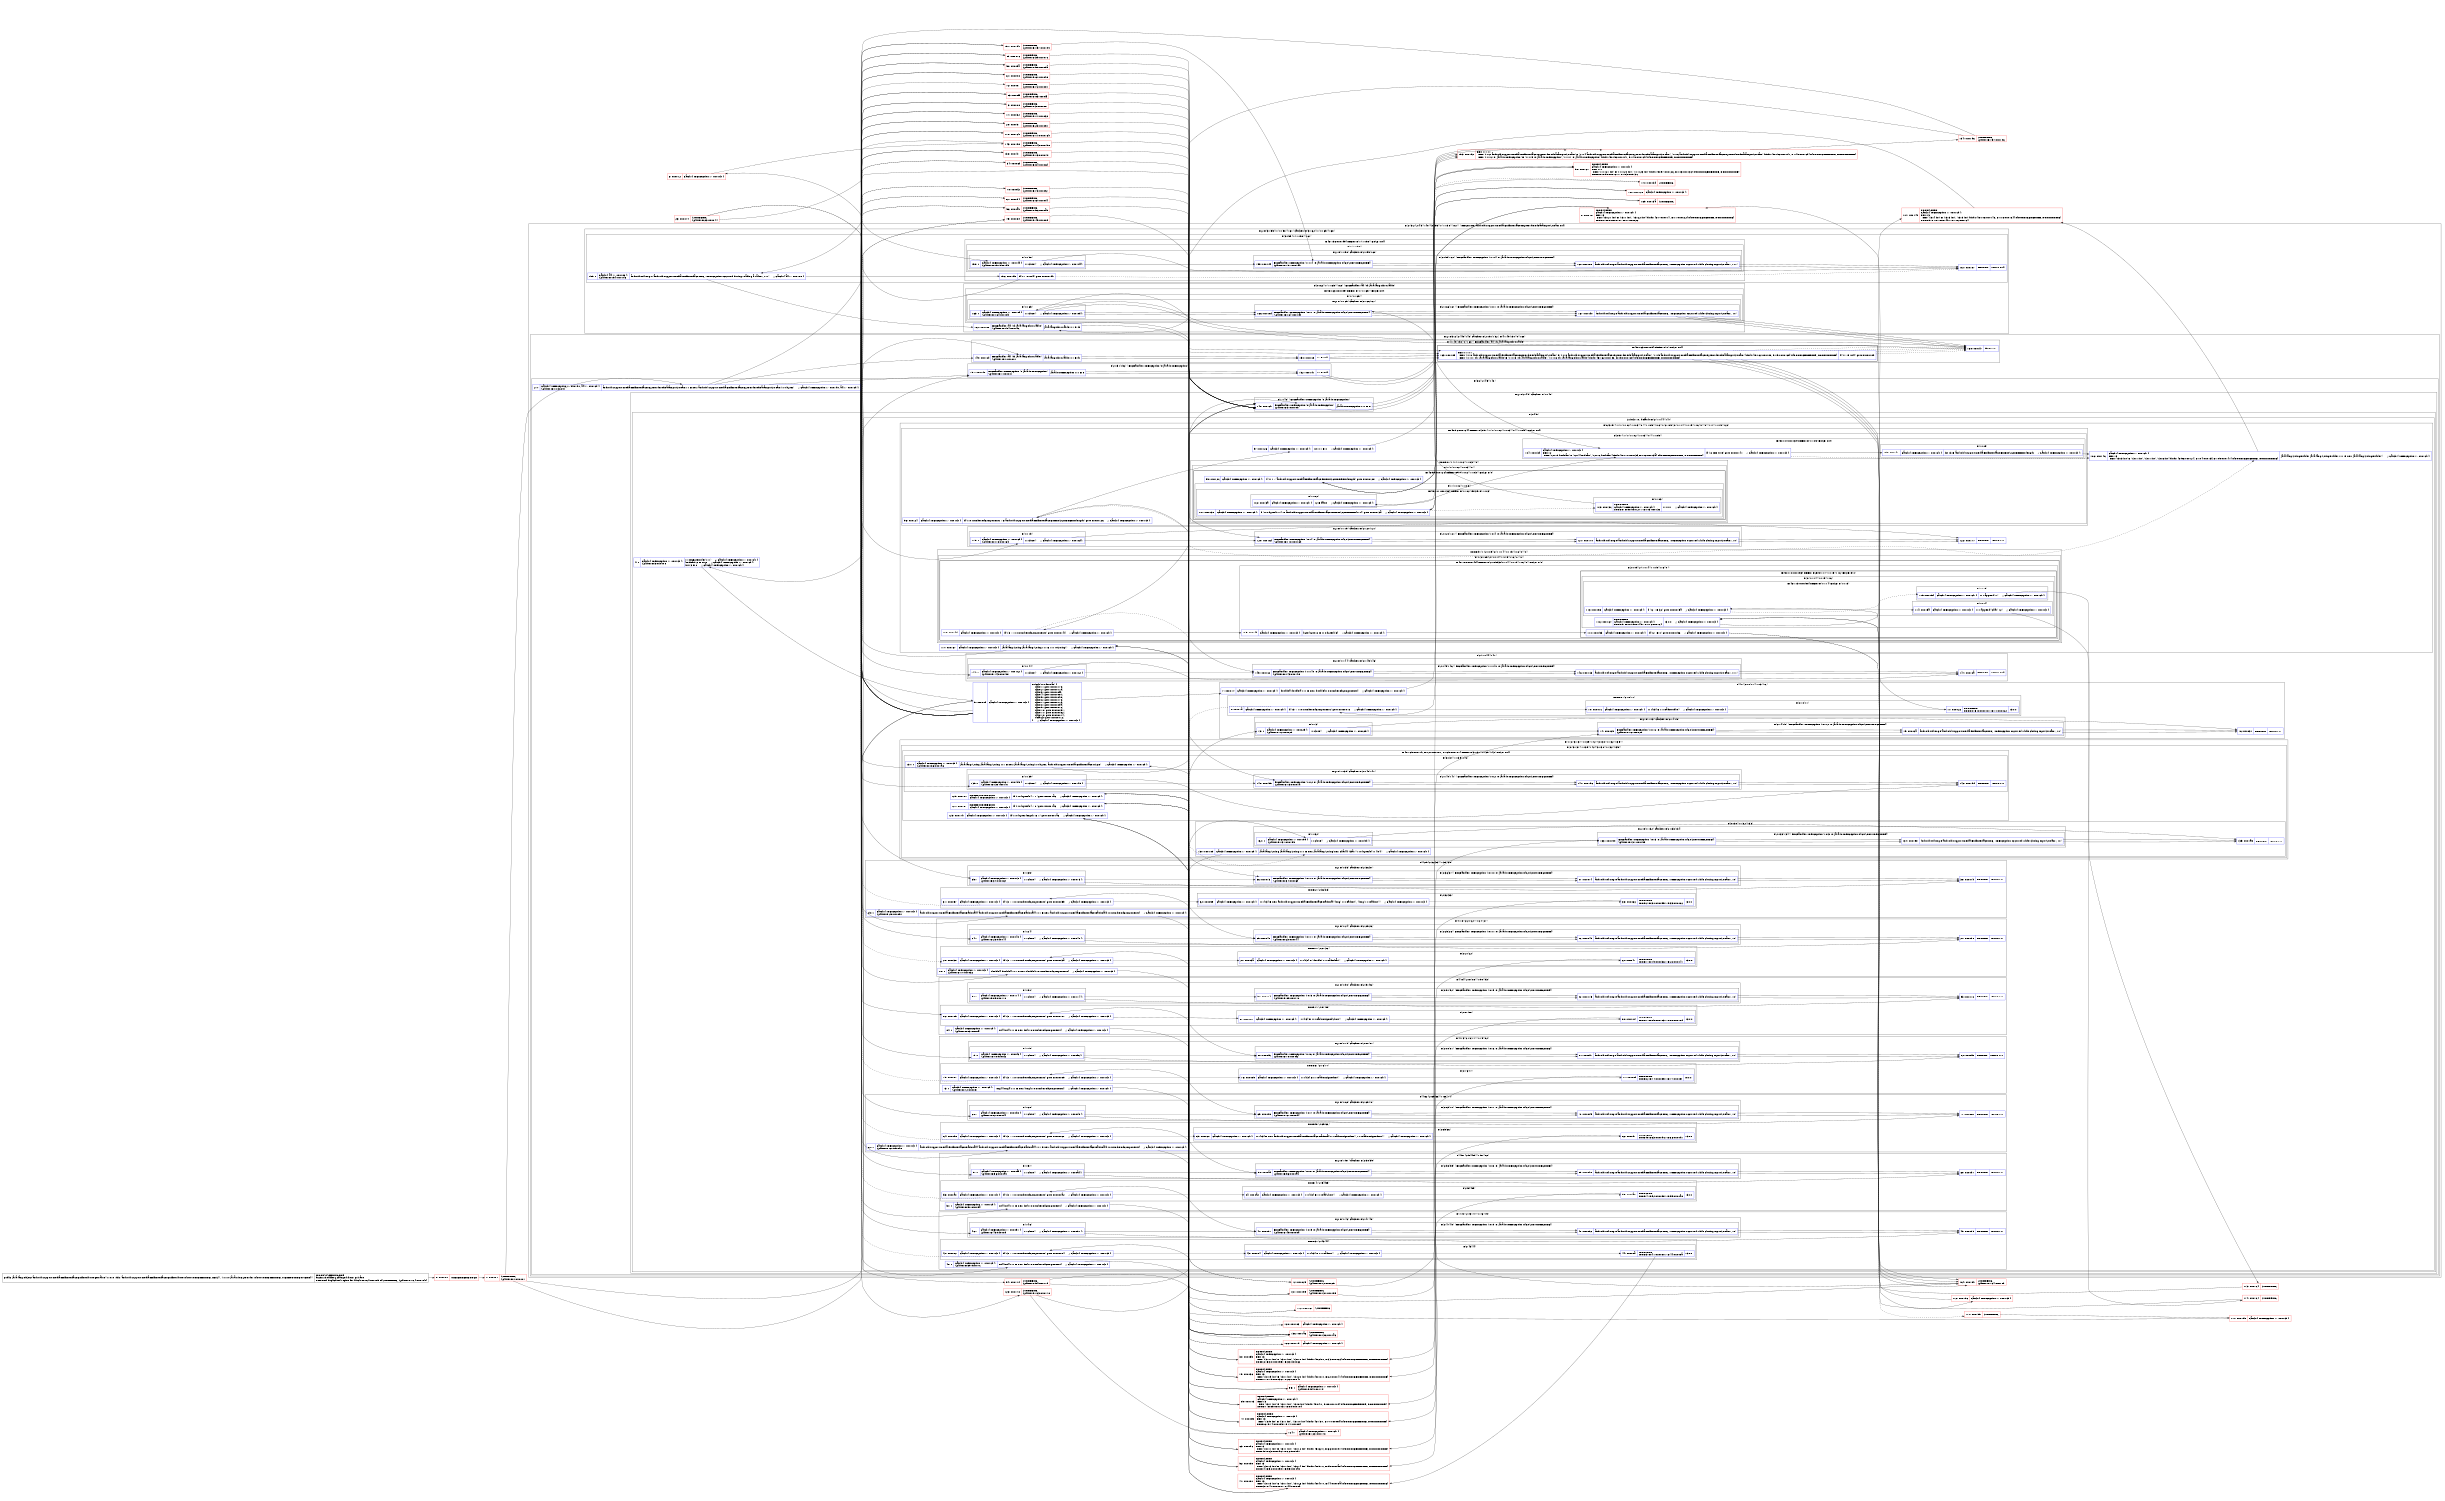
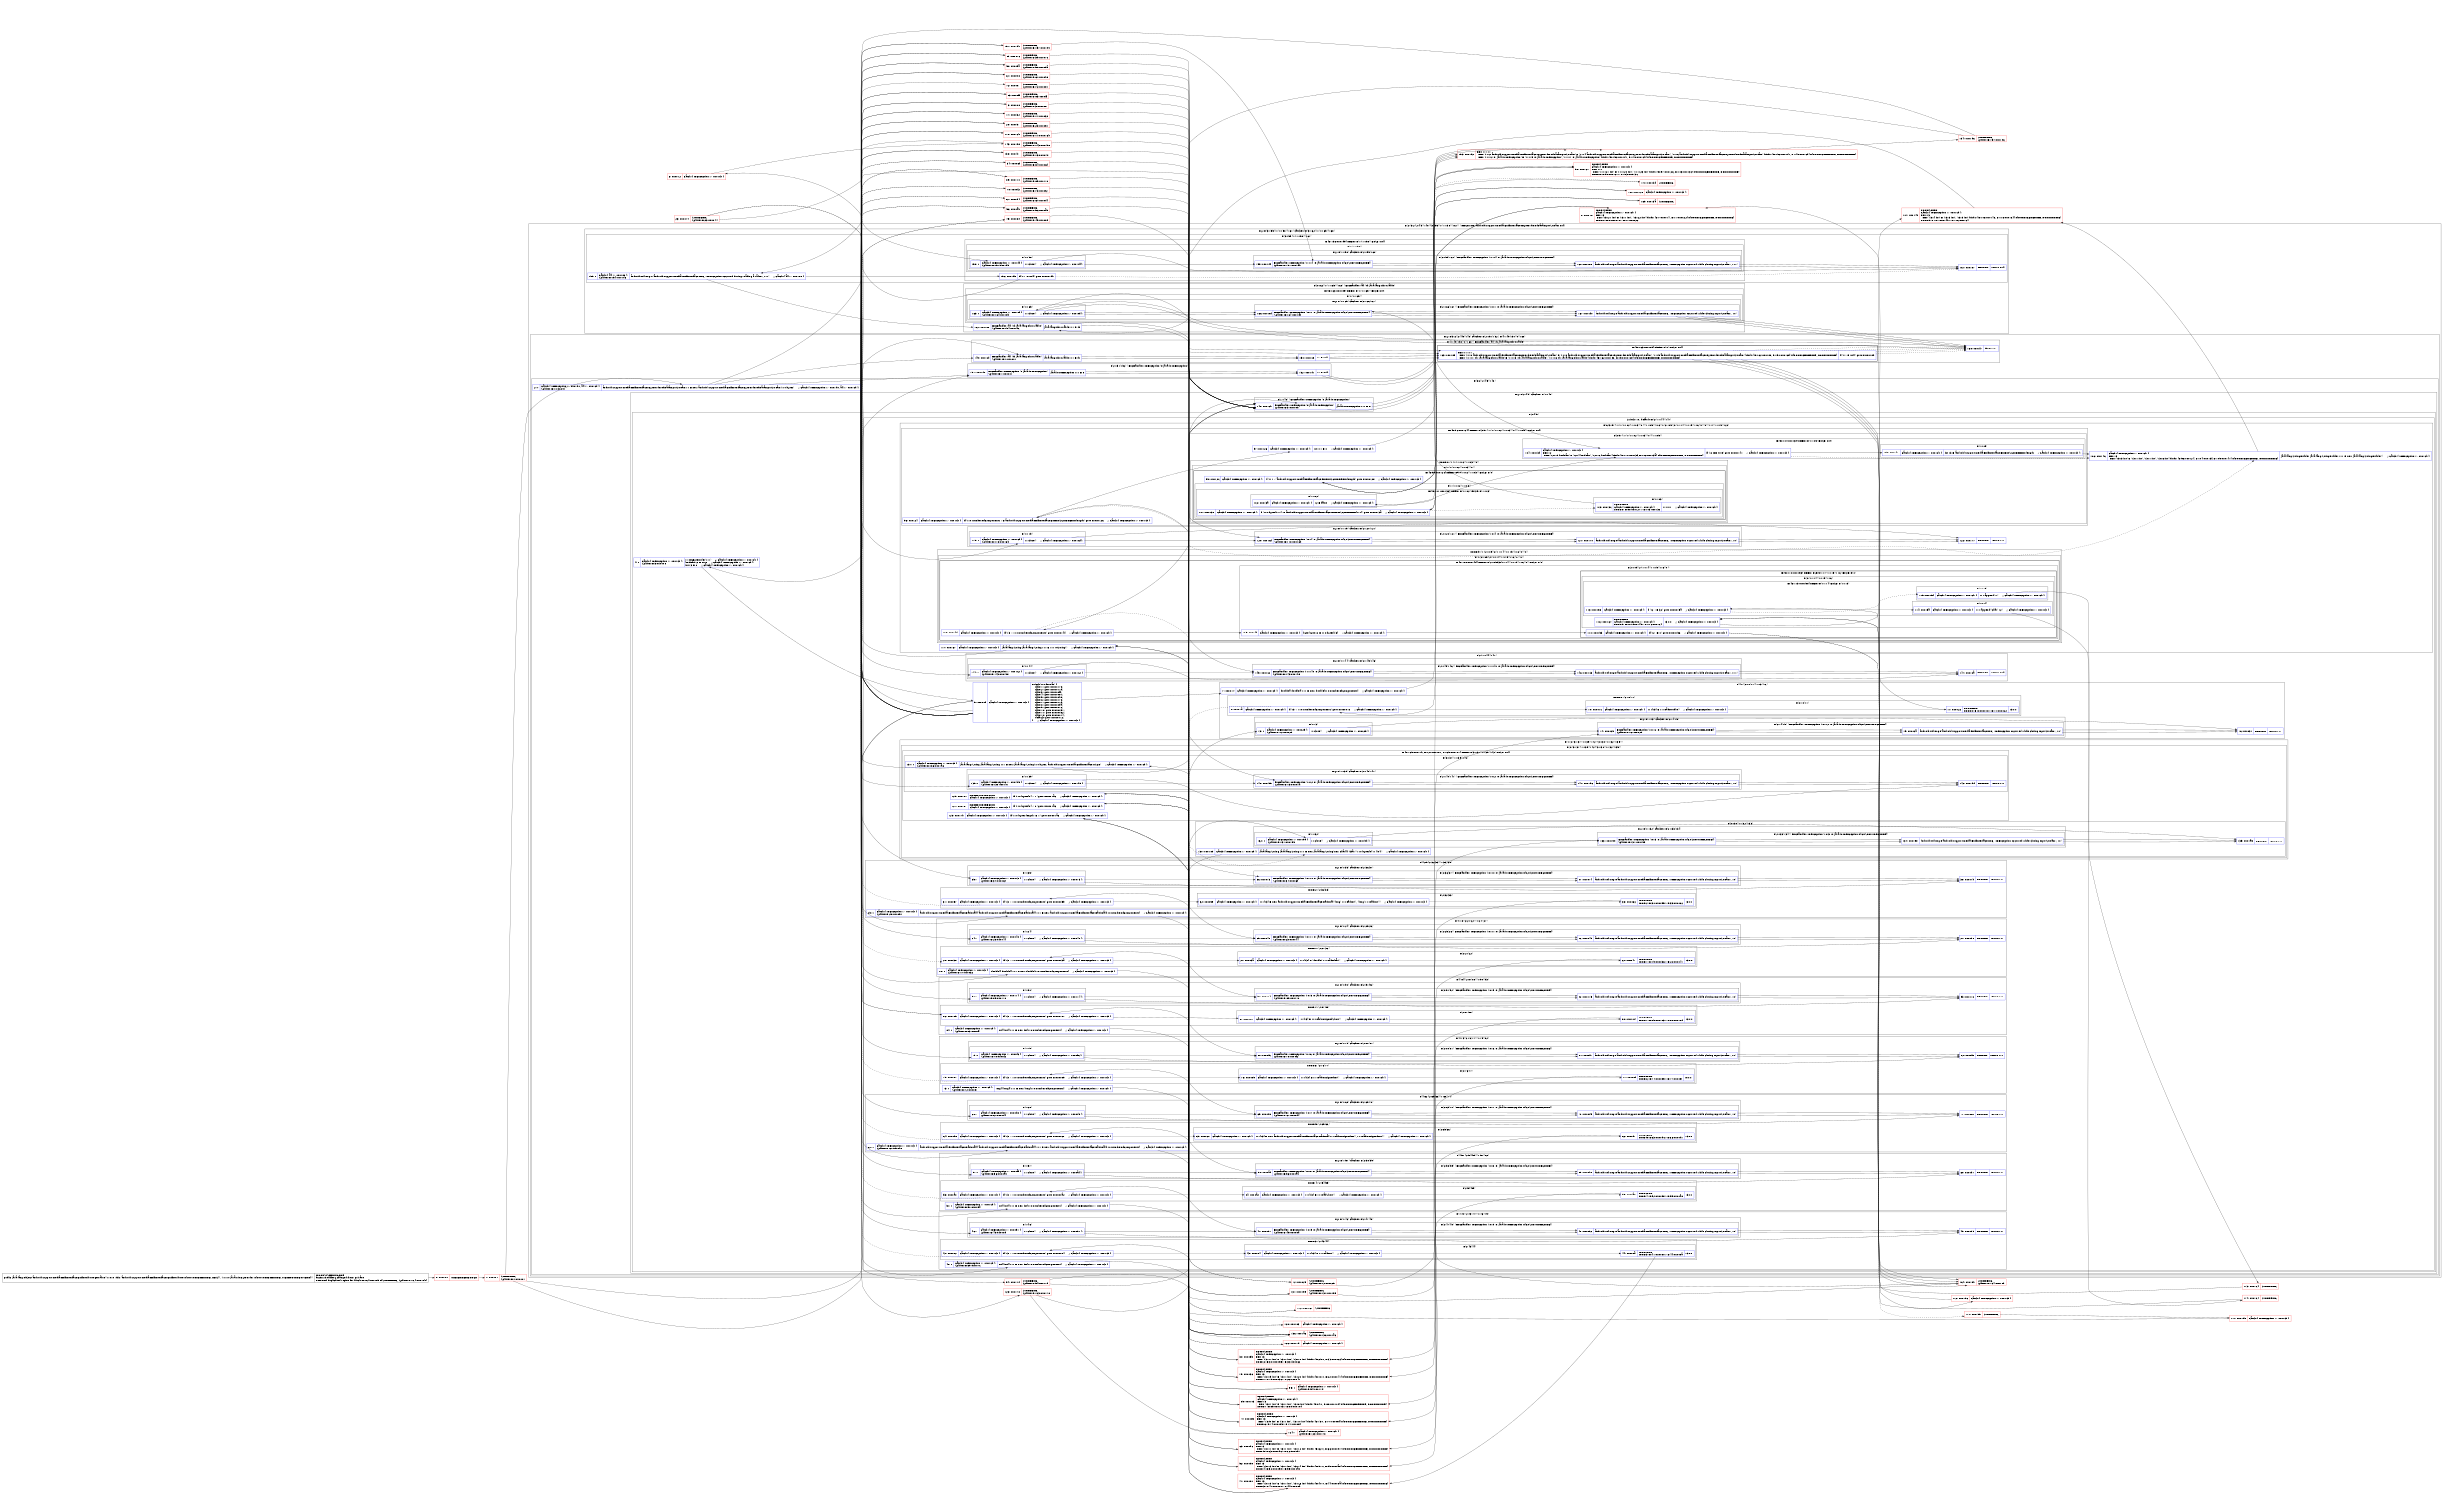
node "89: 0x0110": added
